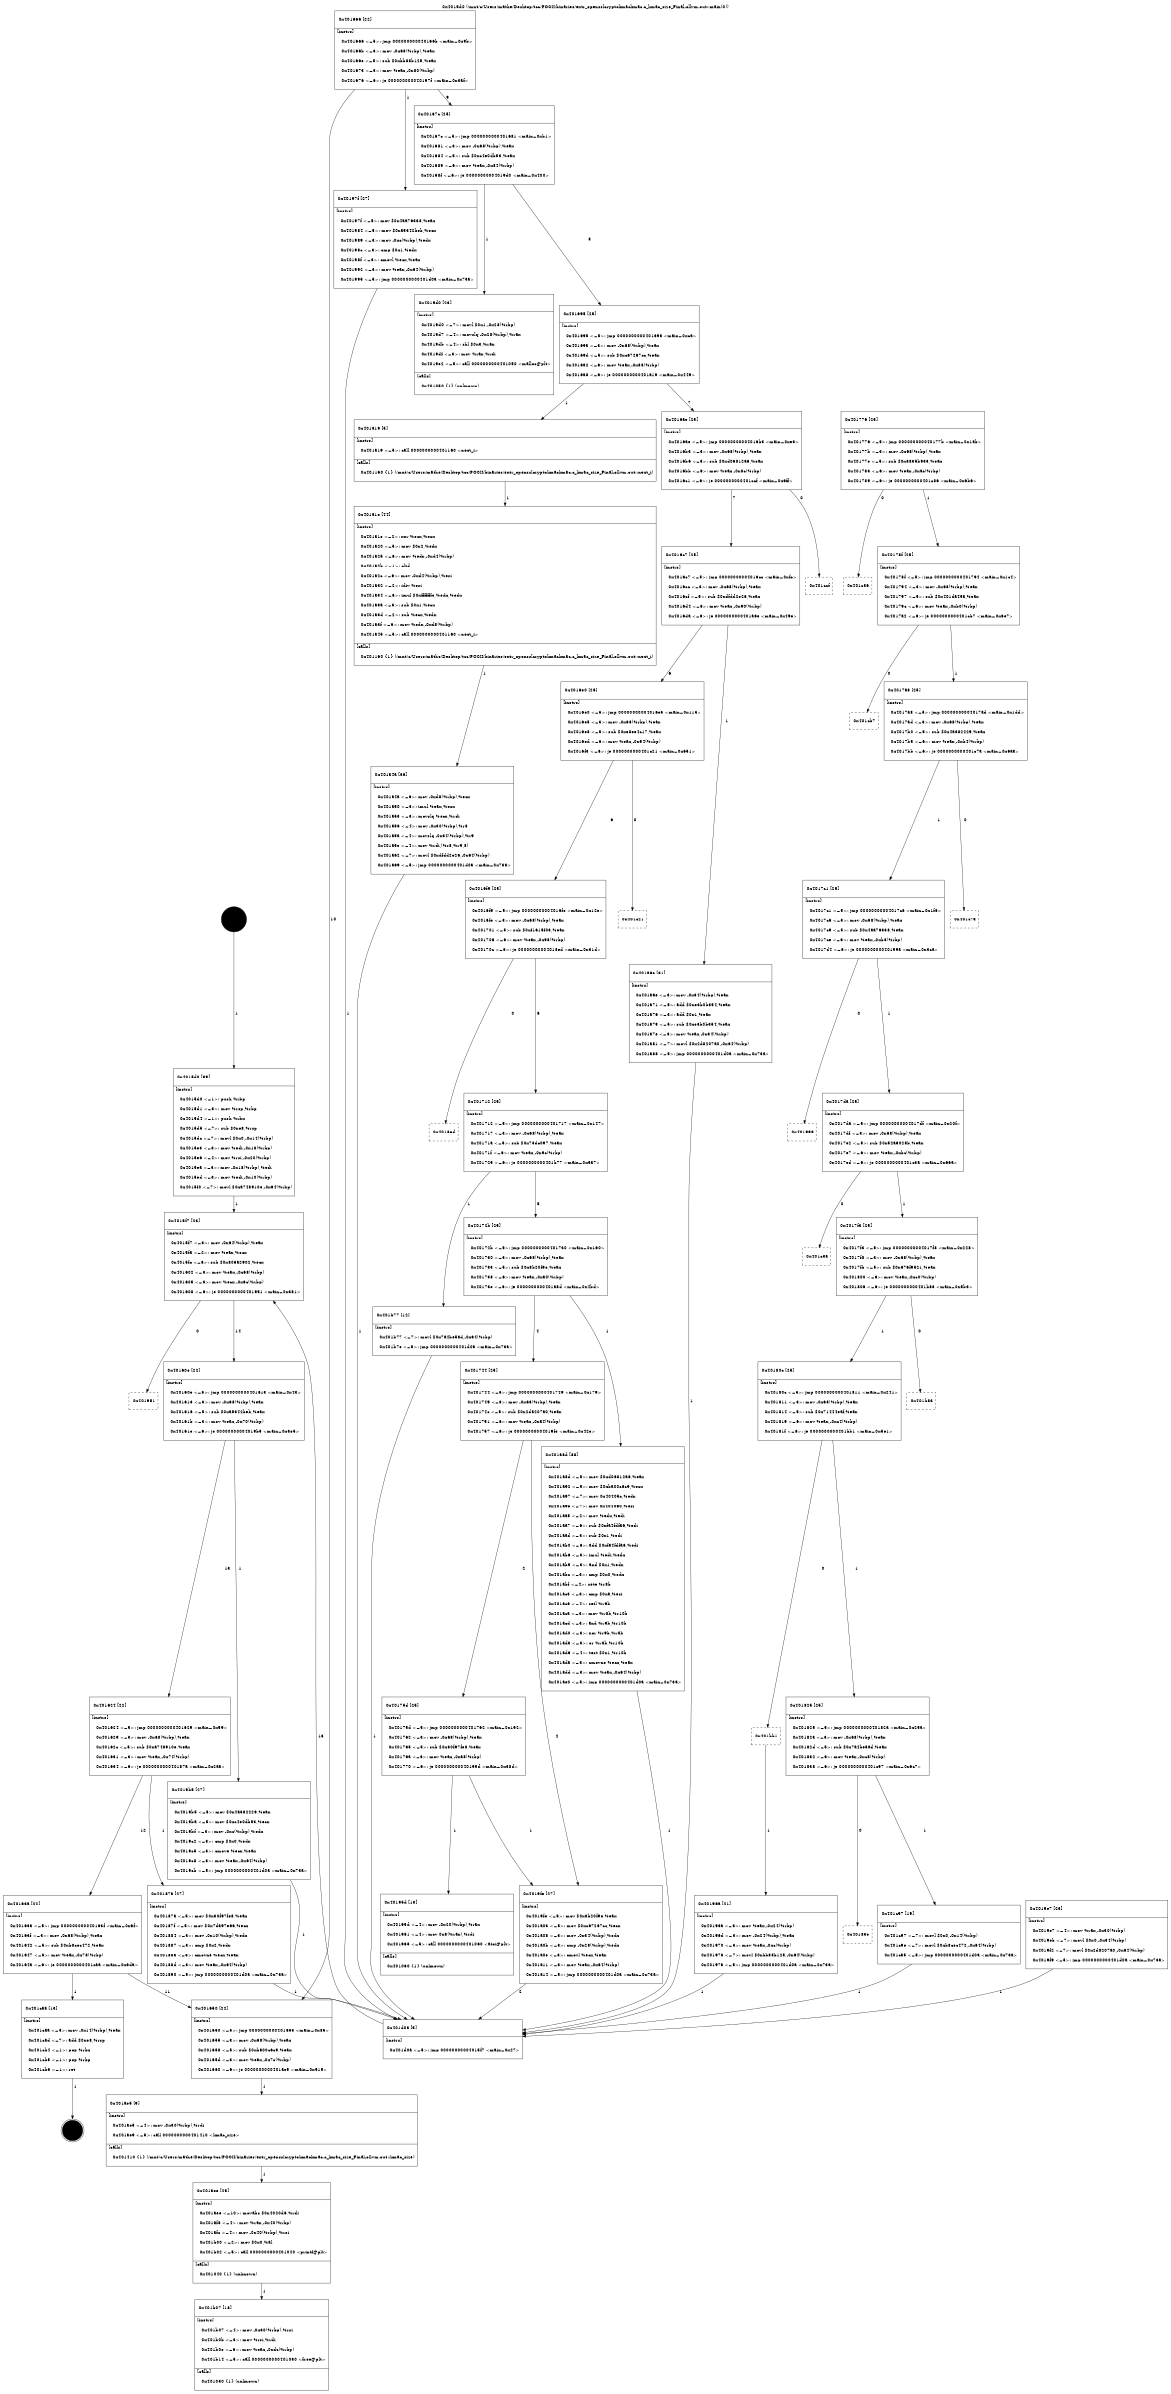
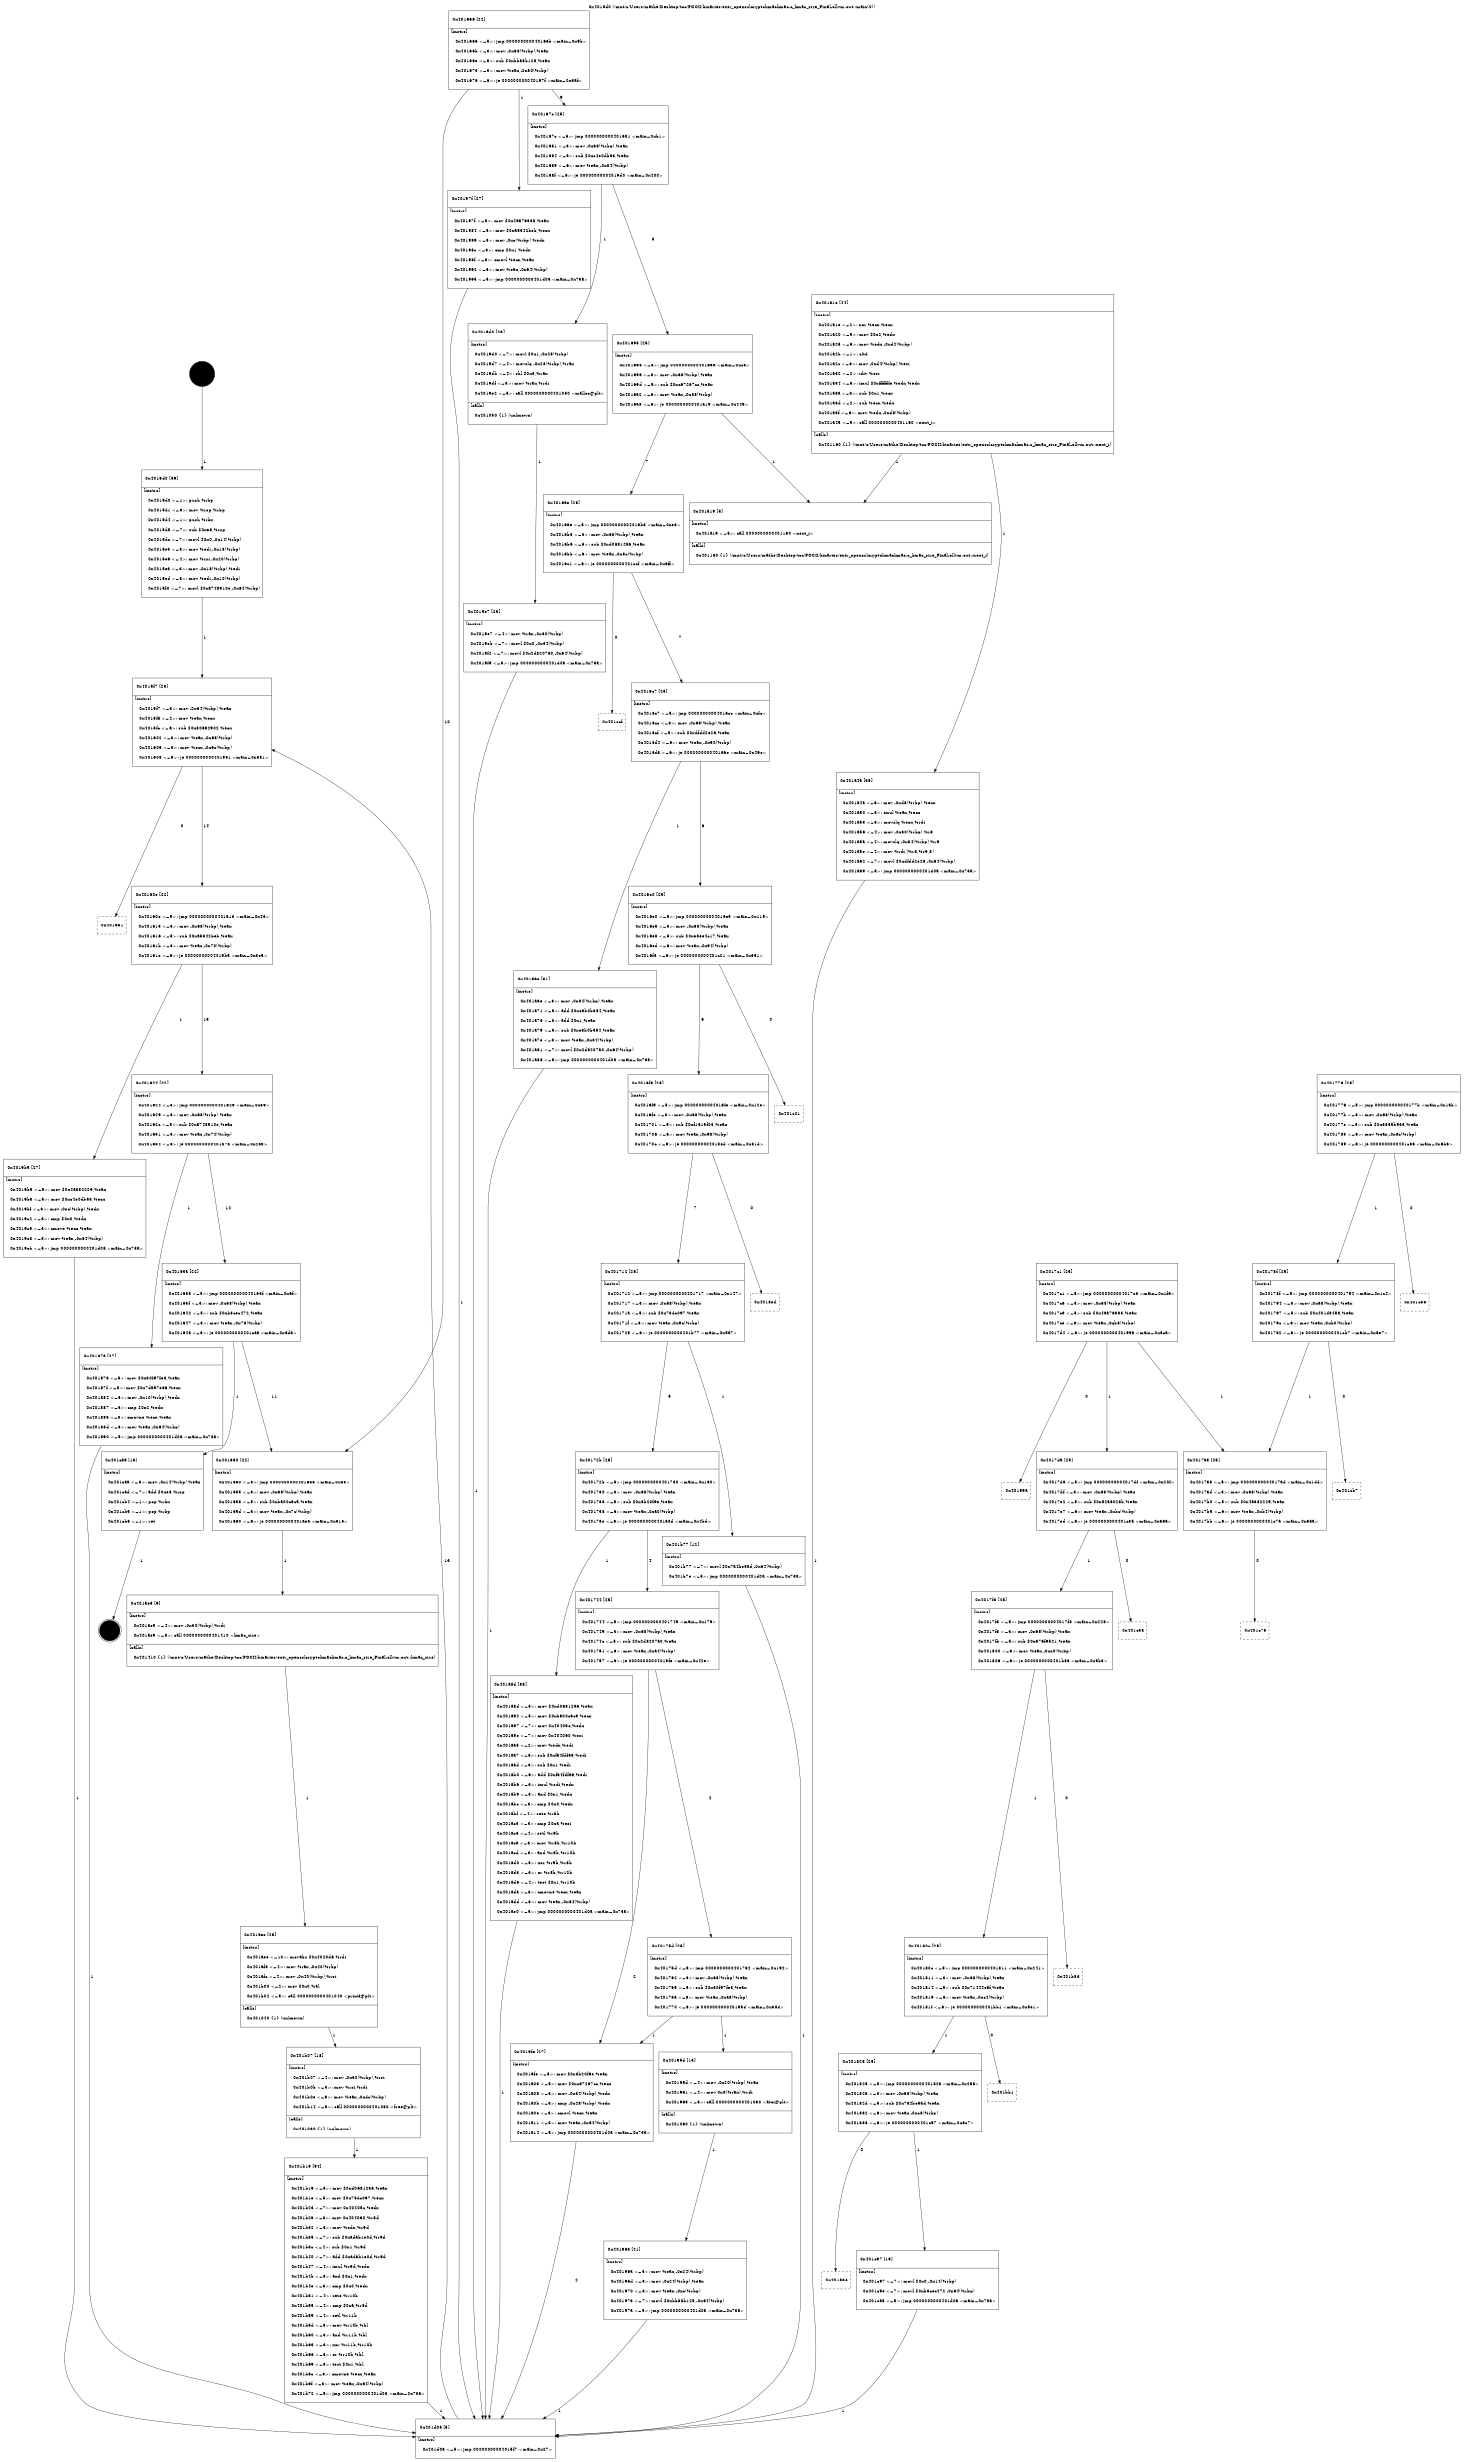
edge "0x401a19 [5]" -> "0x401a1e [44]": reversed
edge "0x4019d0 [23]" -> "0x4019e7 [23]": added, label "1"
edge "0x4017a8 [25]" -> "0x4017c1 [25]": reversed
edge "0x4016f9 [25]" -> "0x401712 [25]": label " 6" -> " 7"
edge "0x401bb1" -> "0x40196a [21]": now "0x40195d [13]" -> "0x40196a [21]"
node "0x401b19 [94]": added
